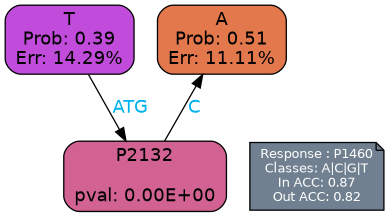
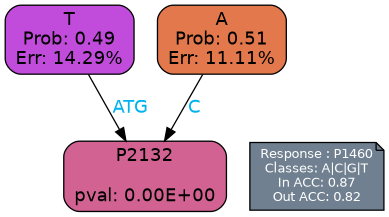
node "T Prob: 0.39 Err: 14.29%": label "T Prob: 0.39 Err: 14.29%" -> "T Prob: 0.49 Err: 14.29%"
edge "P2132 pval: 0.00E+00" -> "A Prob: 0.51 Err: 11.11%": reversed
